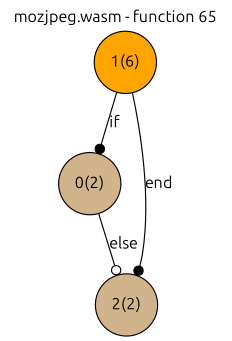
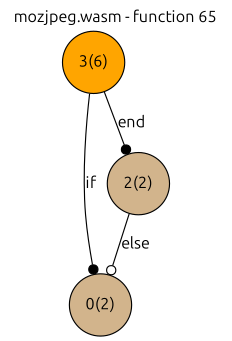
node "1(6)": label "1(6)" -> "3(6)"
edge "0(2)" -> "2(2)": reversed
